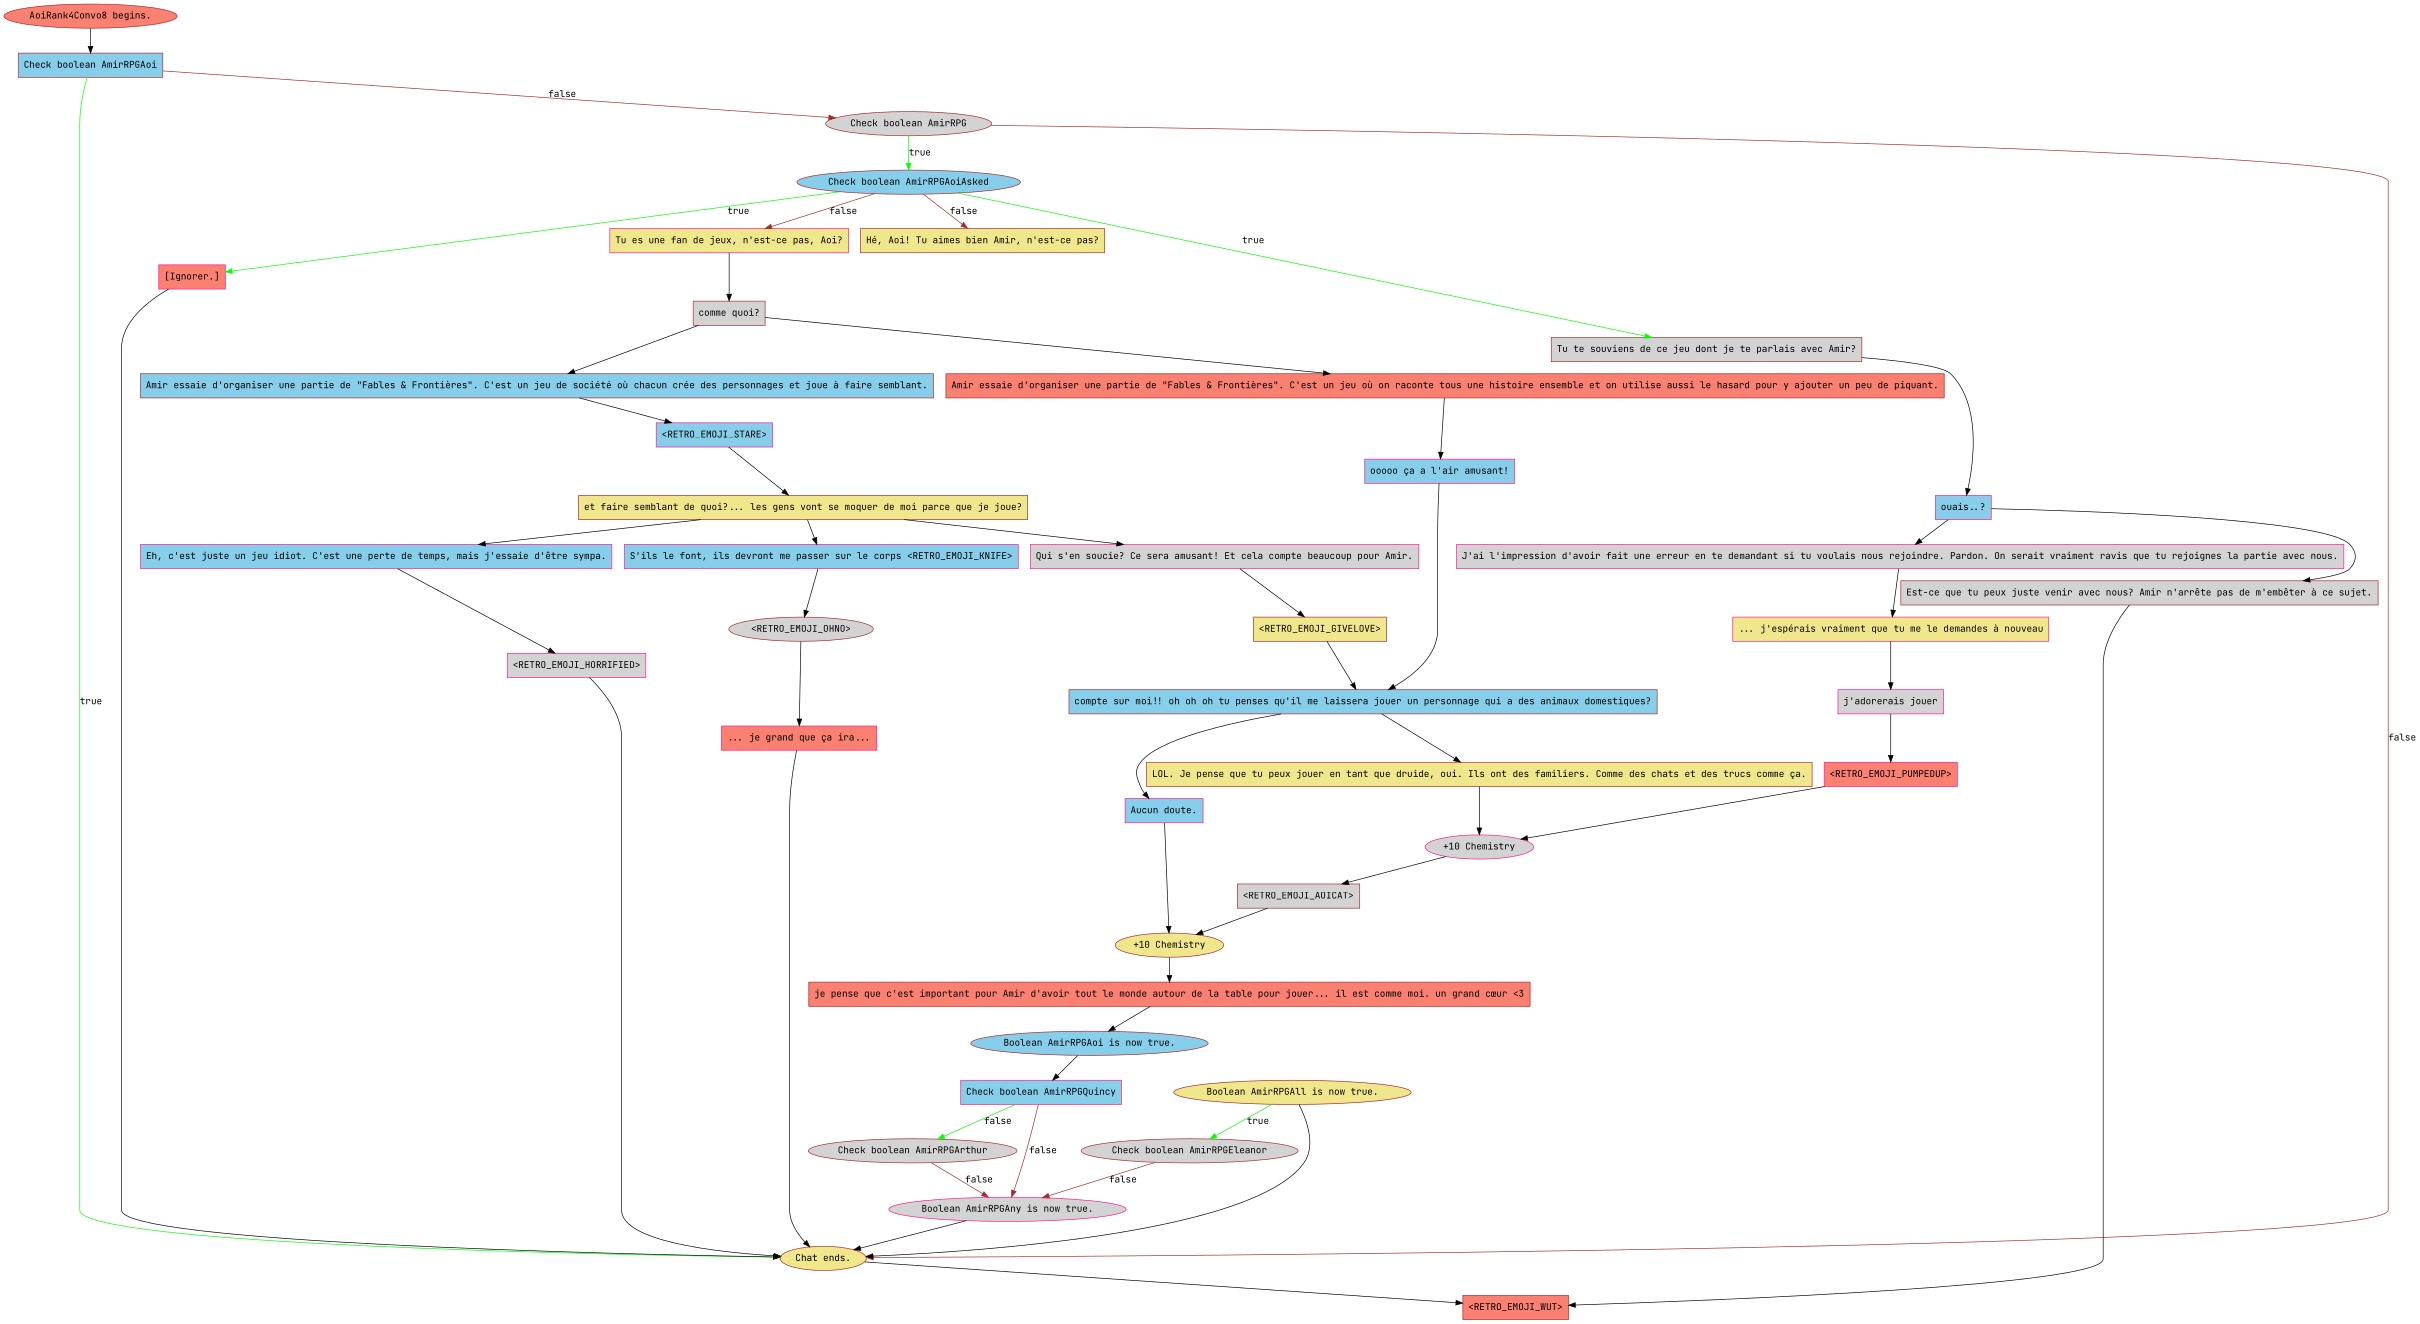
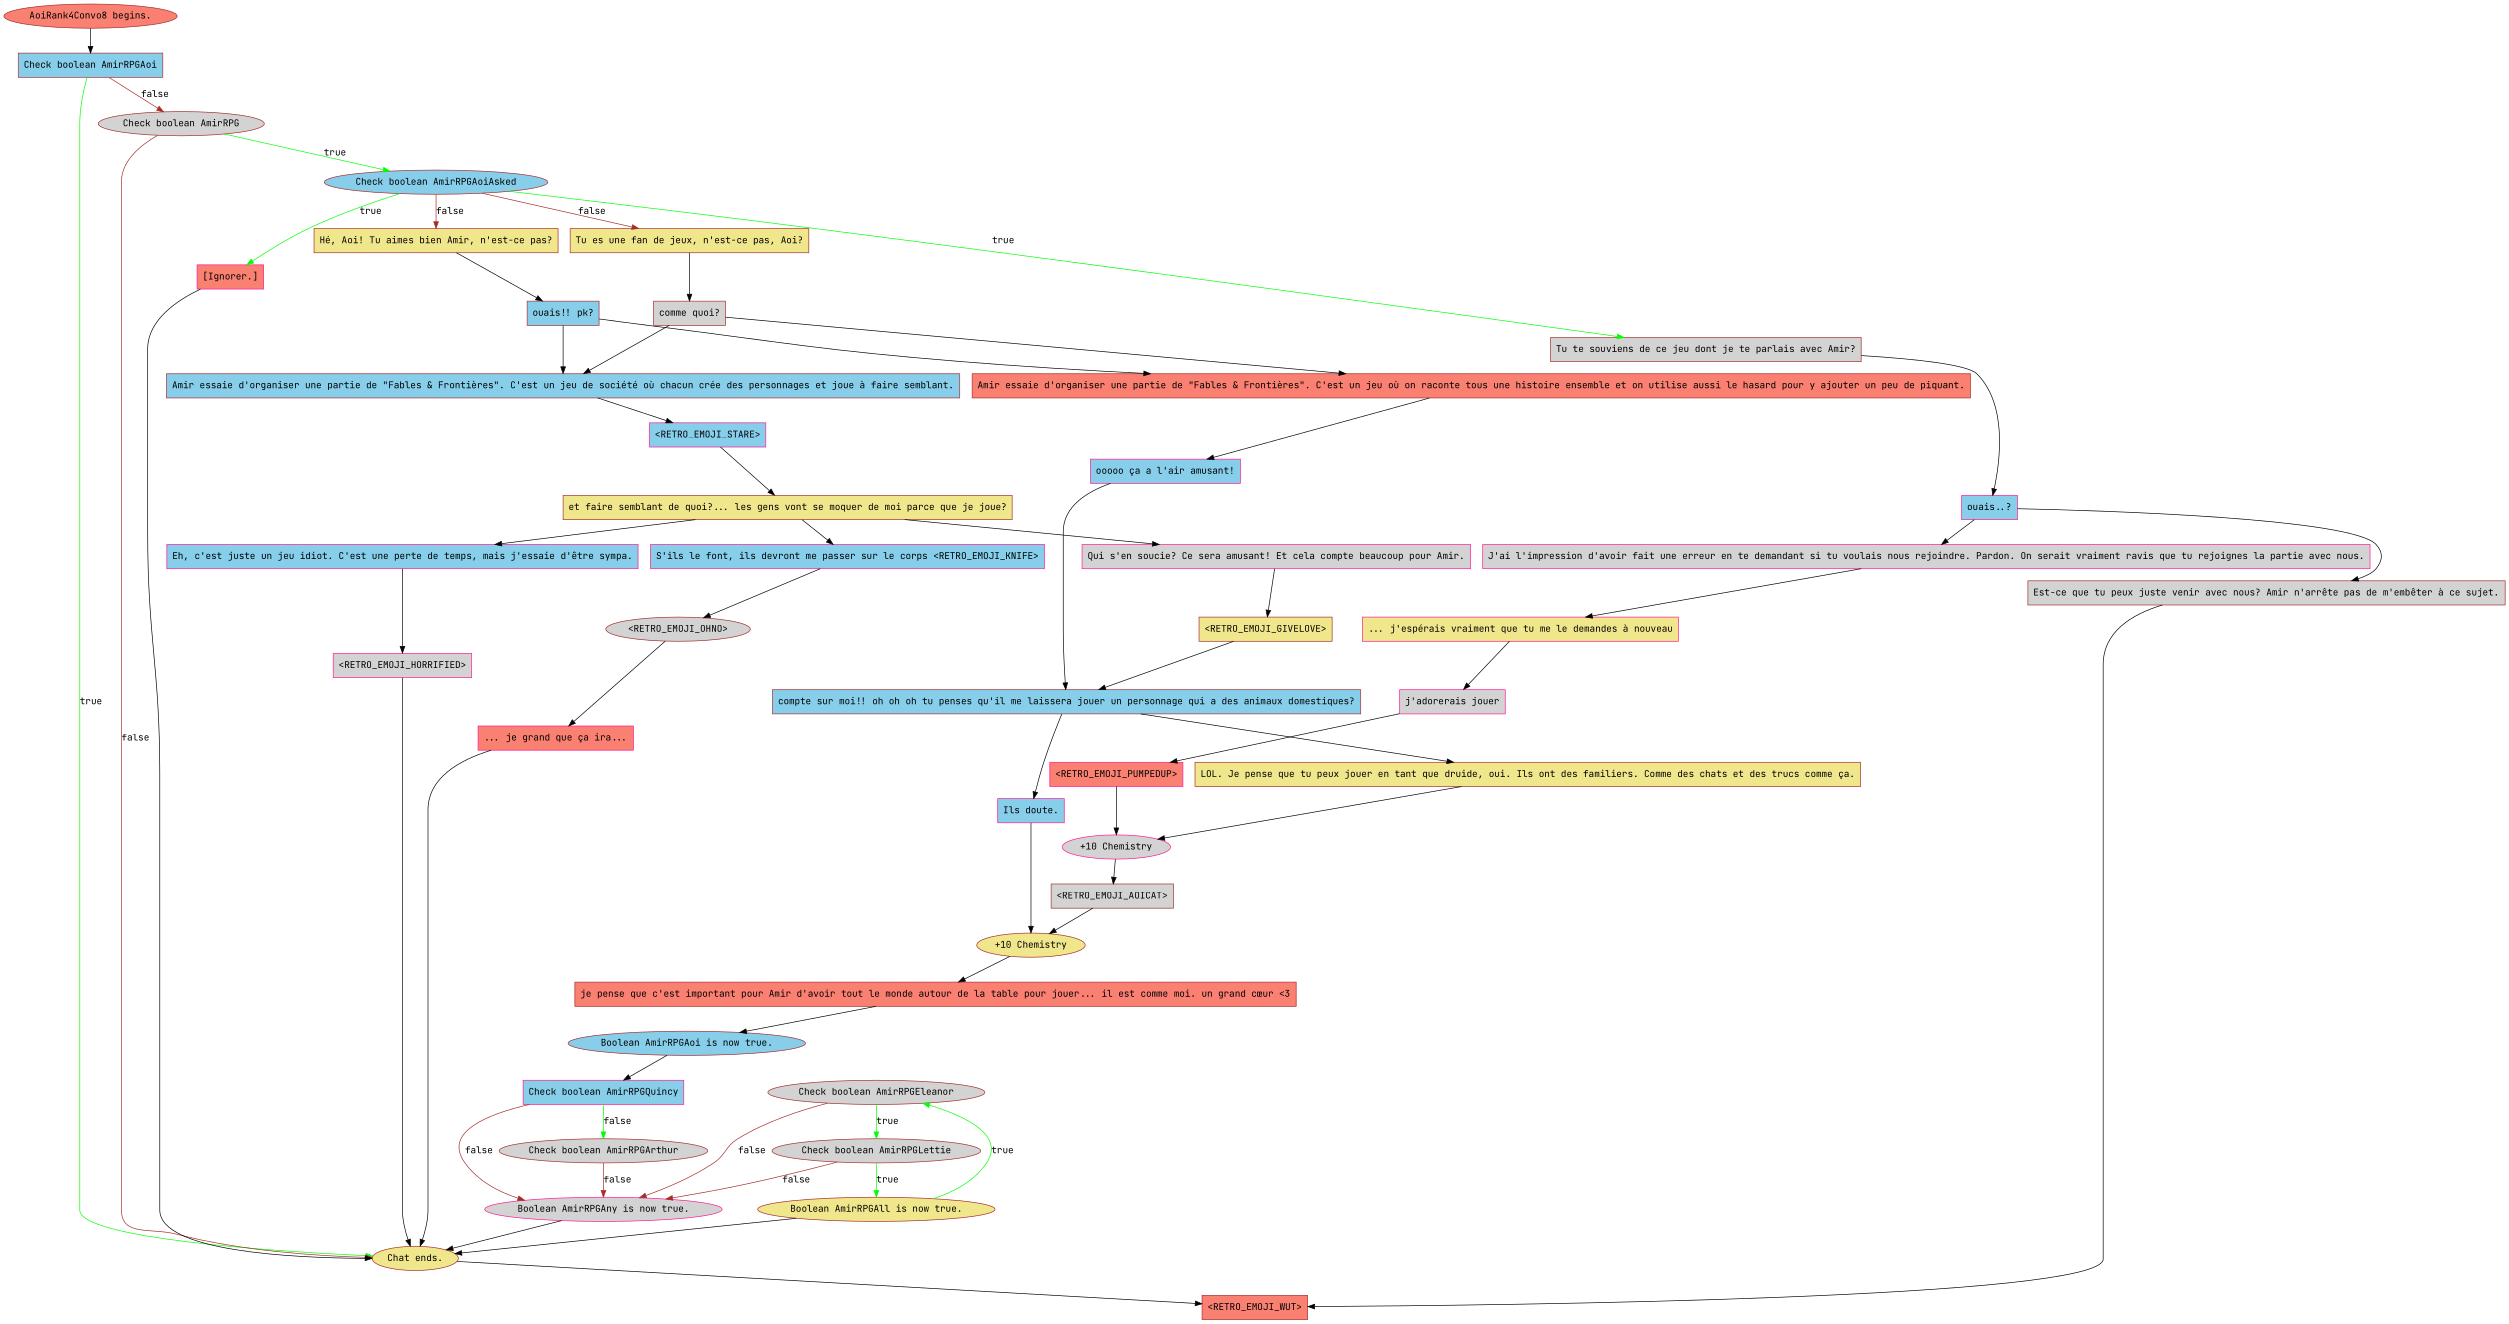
node "Tu es une fan de jeux, n'est-ce pas, Aoi?": color deeppink -> brown
node "ouais!! pk?": added
node "Aucun doute.": label "Aucun doute." -> "Ils doute."
node "Check boolean AmirRPGLettie": added
